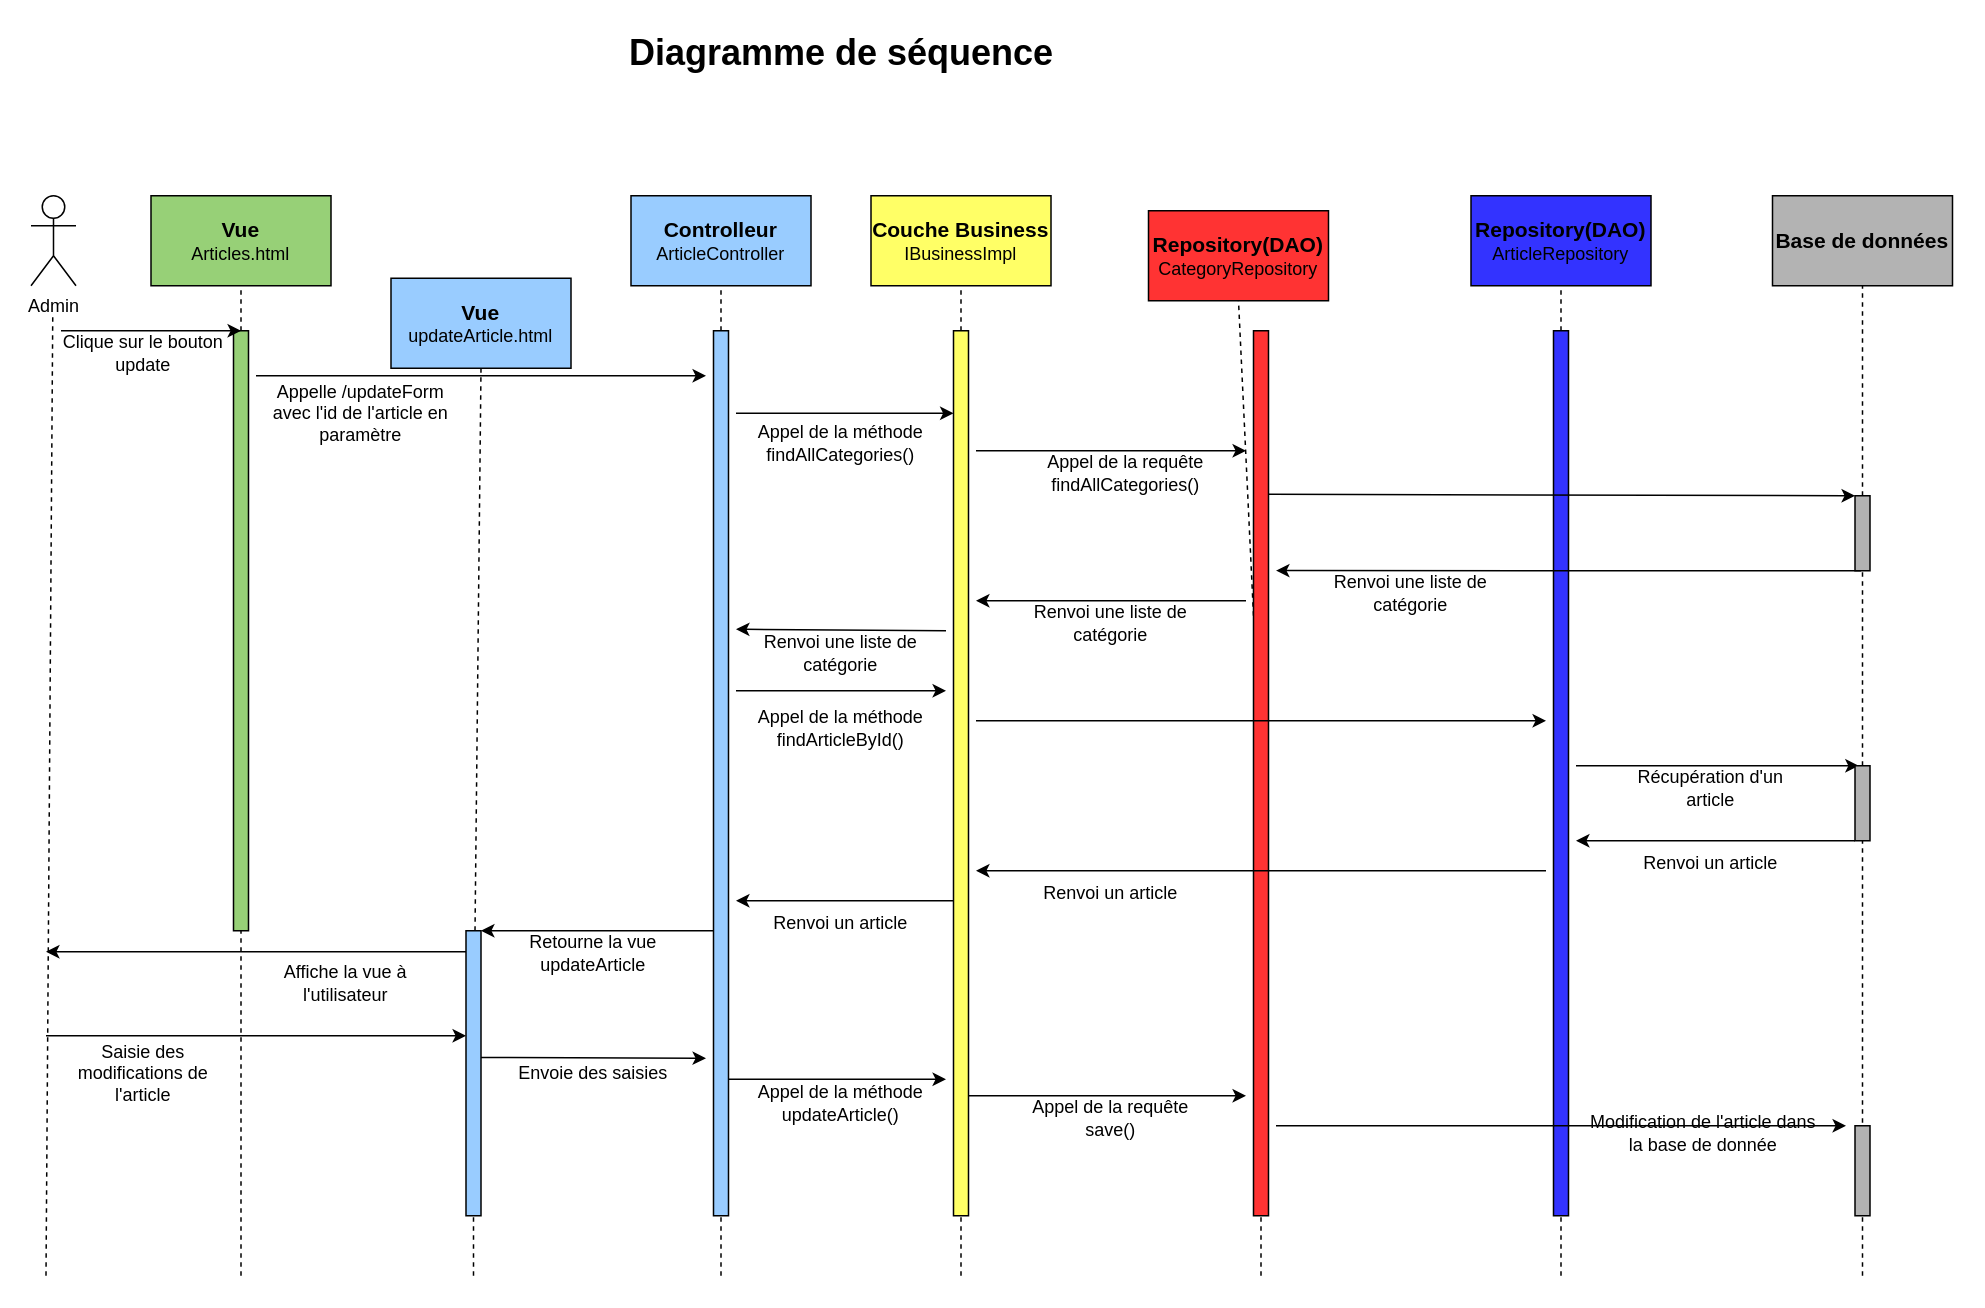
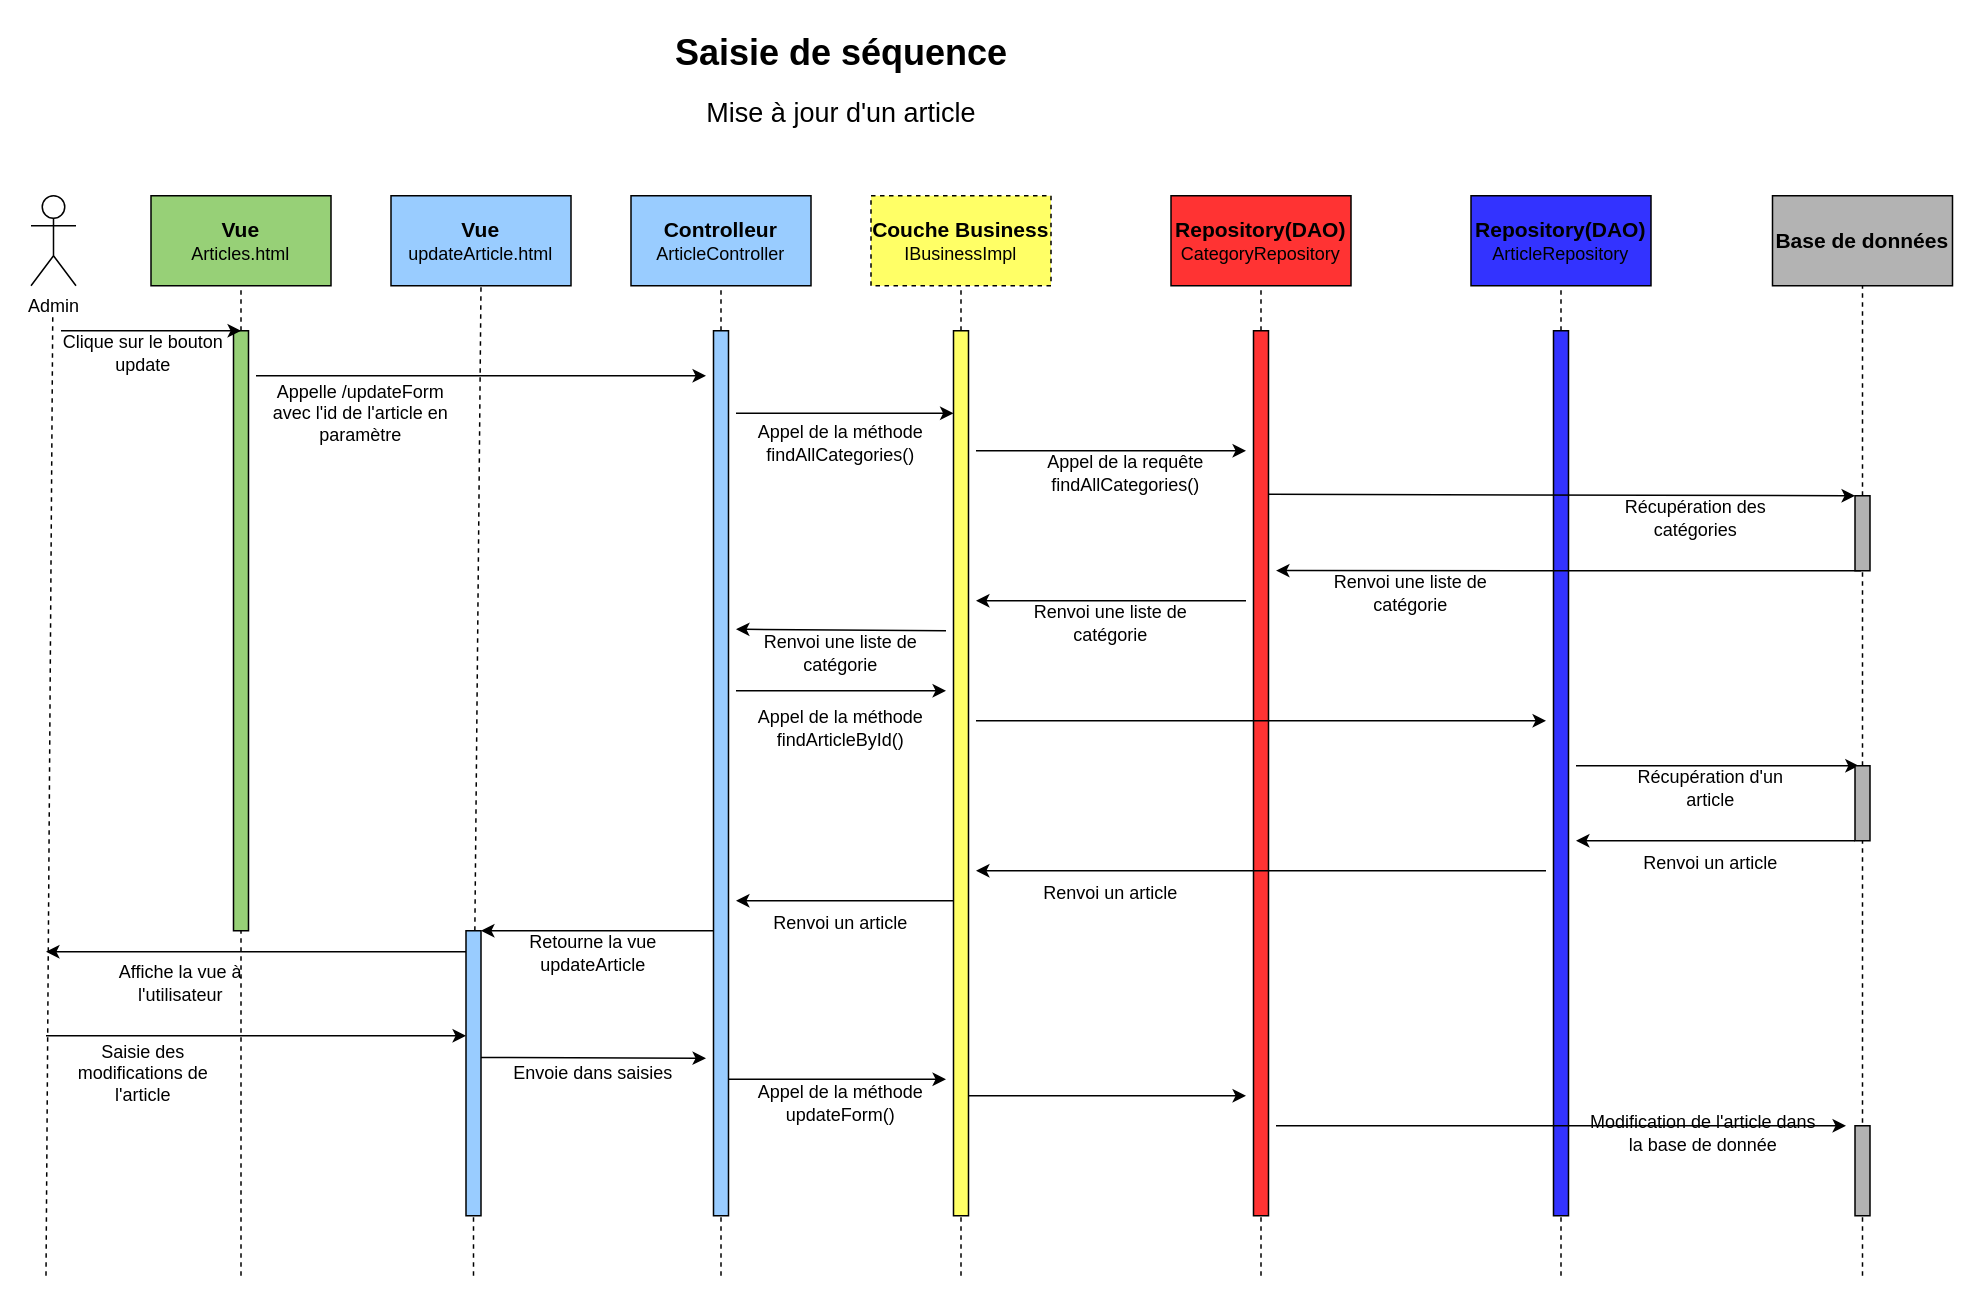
node "Diagramme de séquence": label "Diagramme de séquence" -> "Saisie de séquence"
node "Mise à jour d'un article": added
node "Couche Business IBusinessImpl": style solid -> dashed
node "Repository(DAO) CategoryRepository": moved (1238, 256) -> (1261, 241)
node "Vue updateArticle.html": moved (481, 323) -> (481, 241)
node "Récupération des catégories": added
node "Affiche la vue à l'utilisateur": moved (346, 983) -> (181, 983)
node "Envoie des saisies": label "Envoie des saisies" -> "Envoie dans saisies"
node "Appel de la méthode updateArticle()": label "Appel de la méthode updateArticle()" -> "Appel de la méthode updateForm()"
node "Appel de la requête save()": removed
